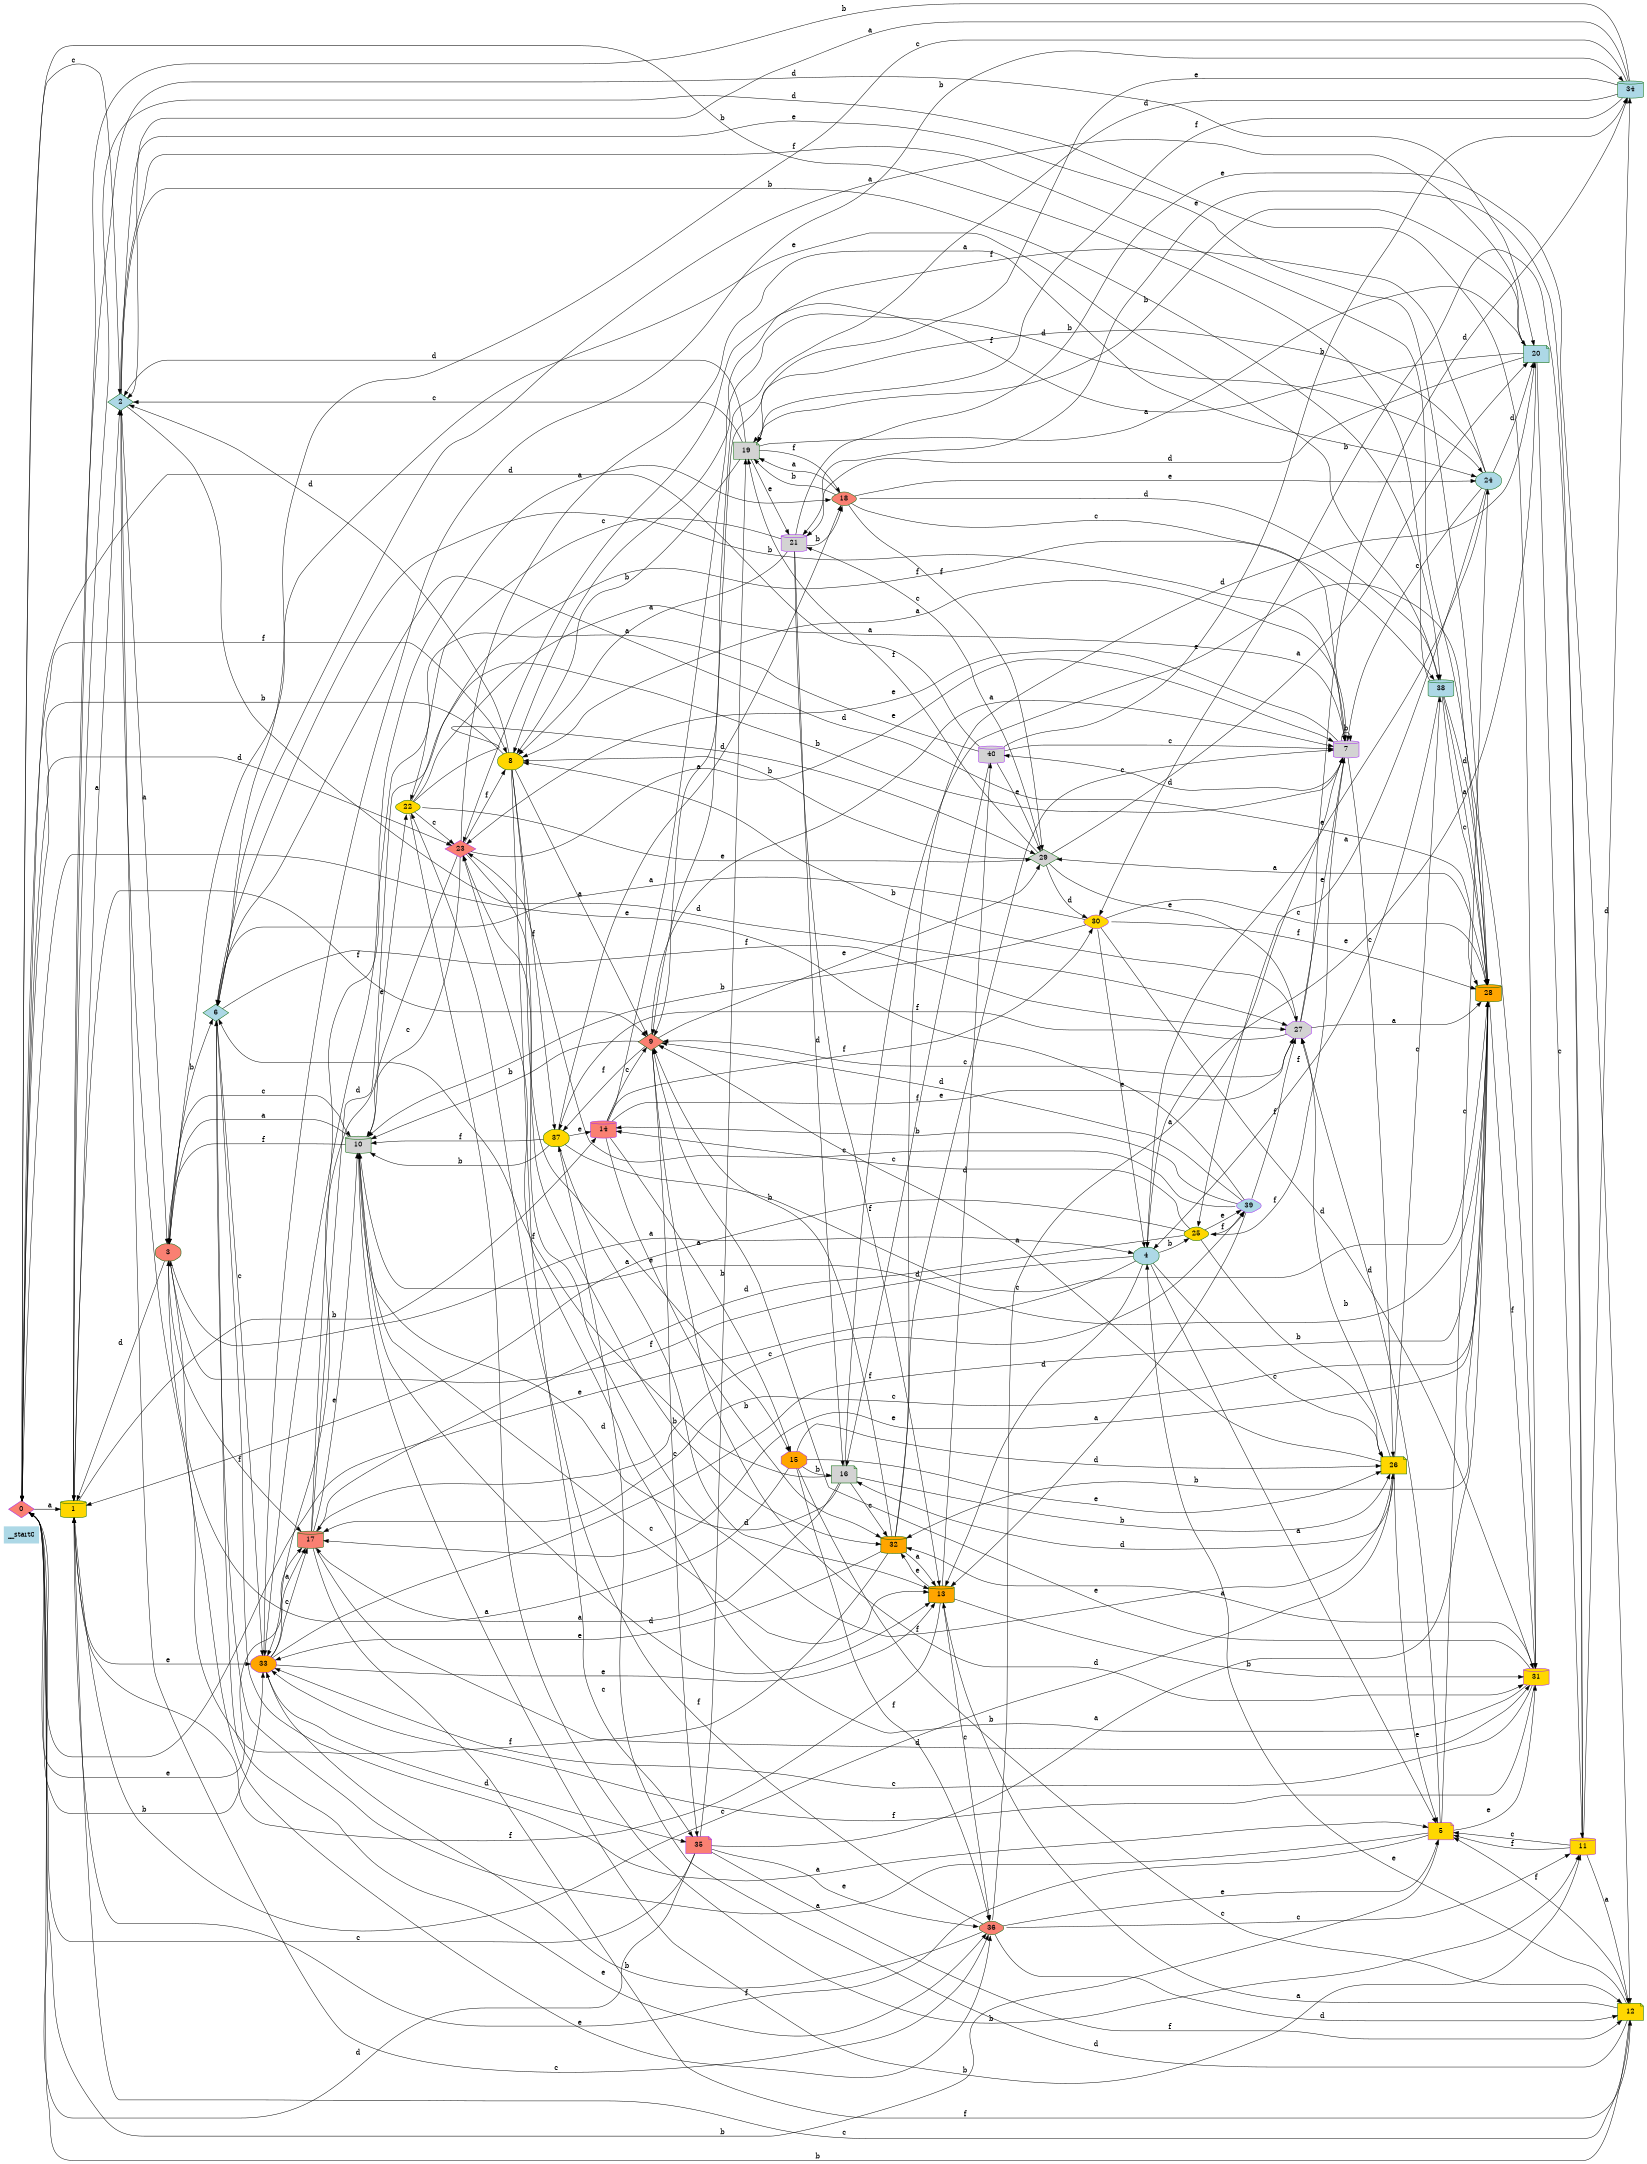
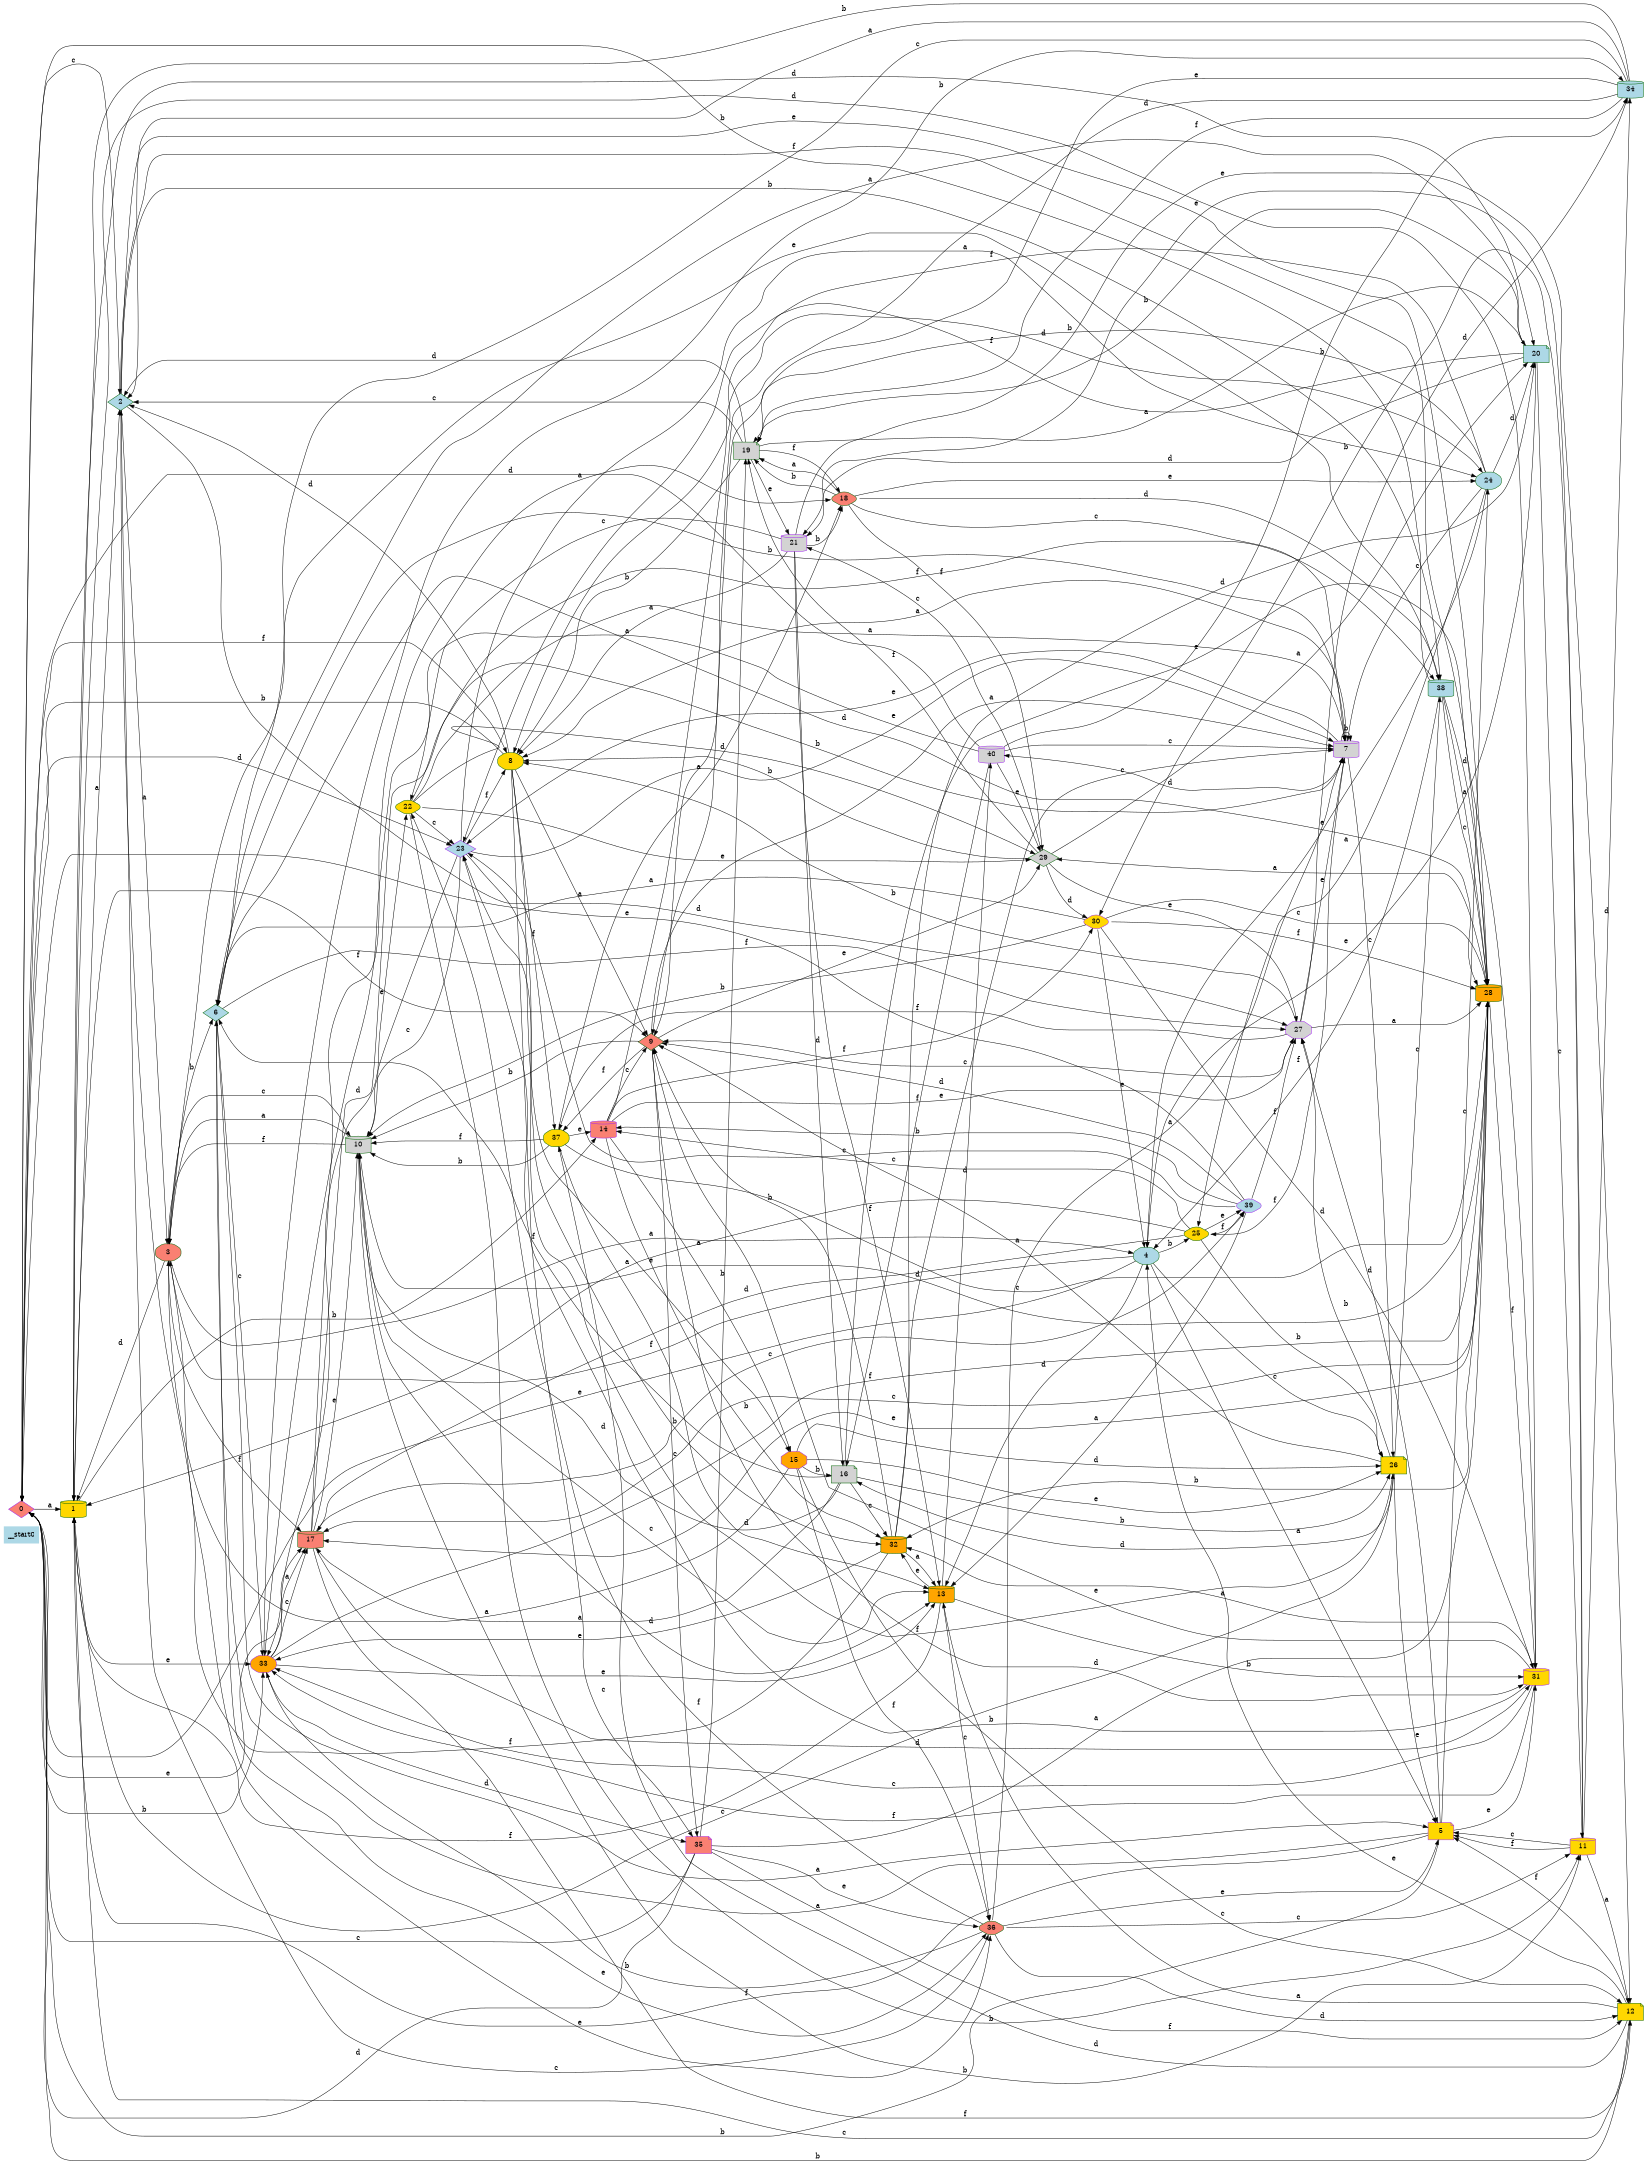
node "23": fillcolor salmon -> lightblue
